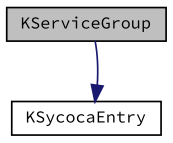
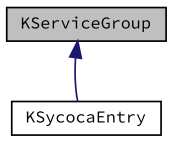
edge "KServiceGroup" -> "KSycocaEntry": reversed
